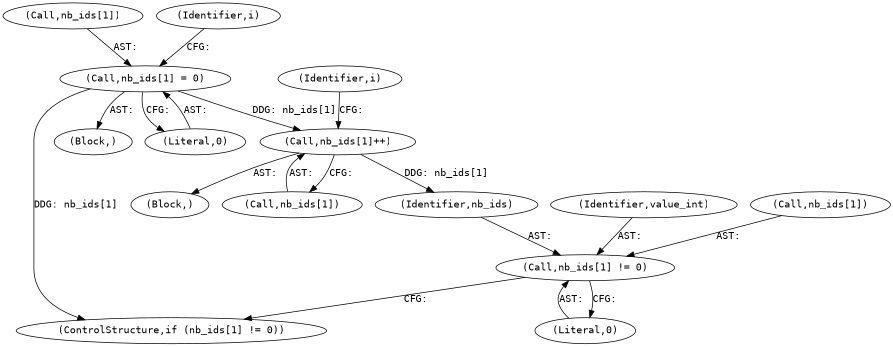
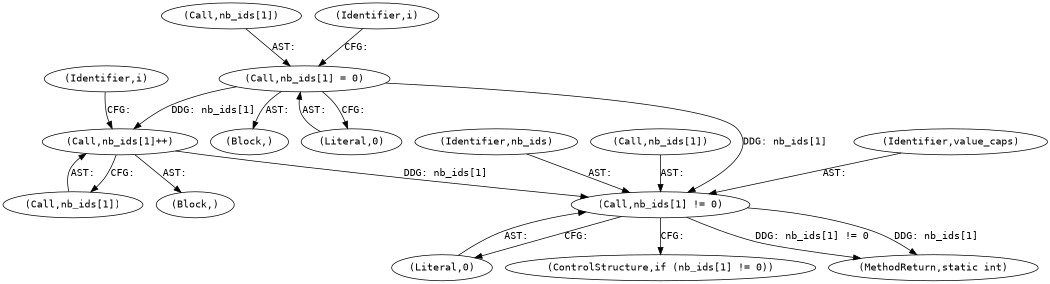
edge "(Call,nb_ids[1]++)" -> "(Identifier,nb_ids)": now "(Call,nb_ids[1]++)" -> "(Call,nb_ids[1] != 0)"
edge "(Call,nb_ids[1] = 0)" -> "(ControlStructure,if (nb_ids[1] != 0))": now "(Call,nb_ids[1] = 0)" -> "(Call,nb_ids[1] != 0)"
node "(Identifier,value_int)": label "(Identifier,value_int)" -> "(Identifier,value_caps)"
node "(MethodReturn,static int)": added
